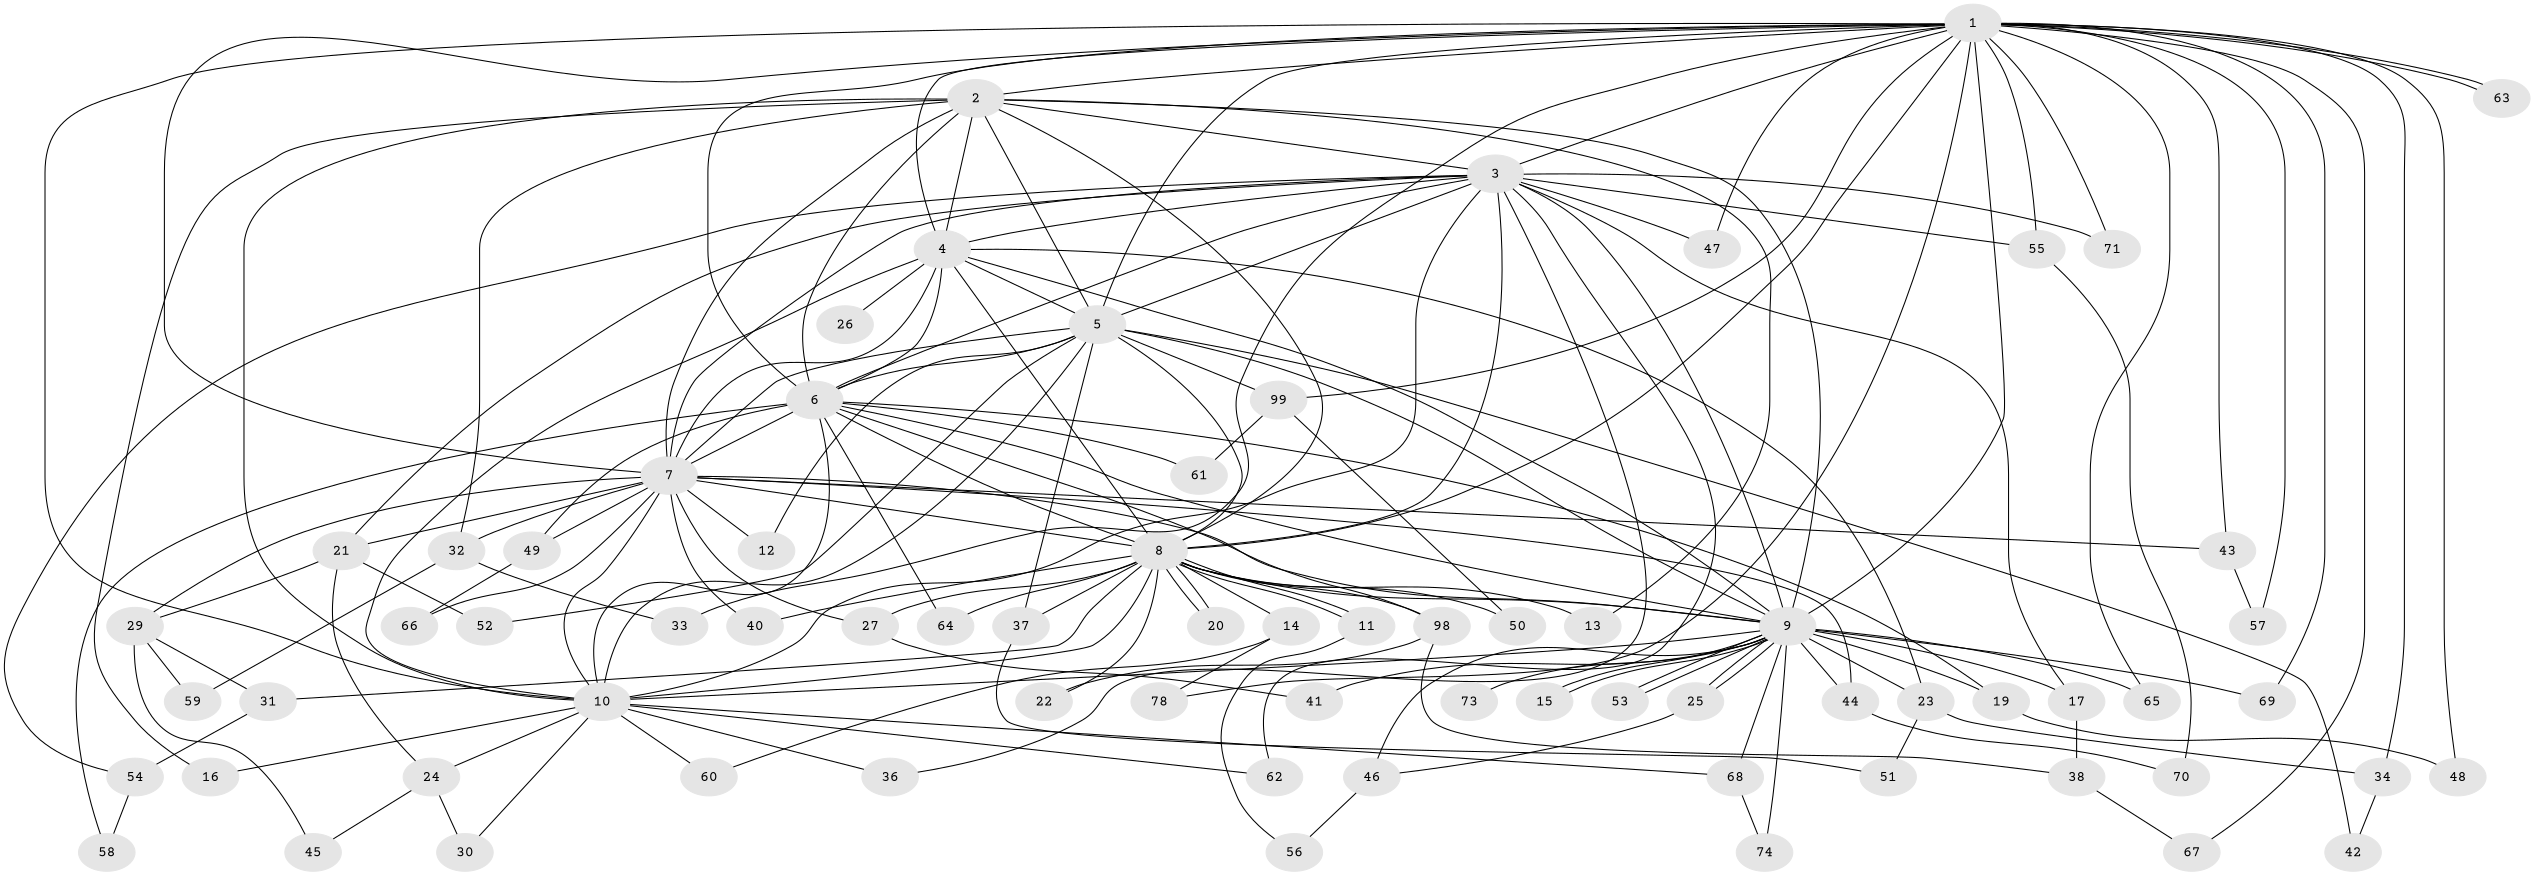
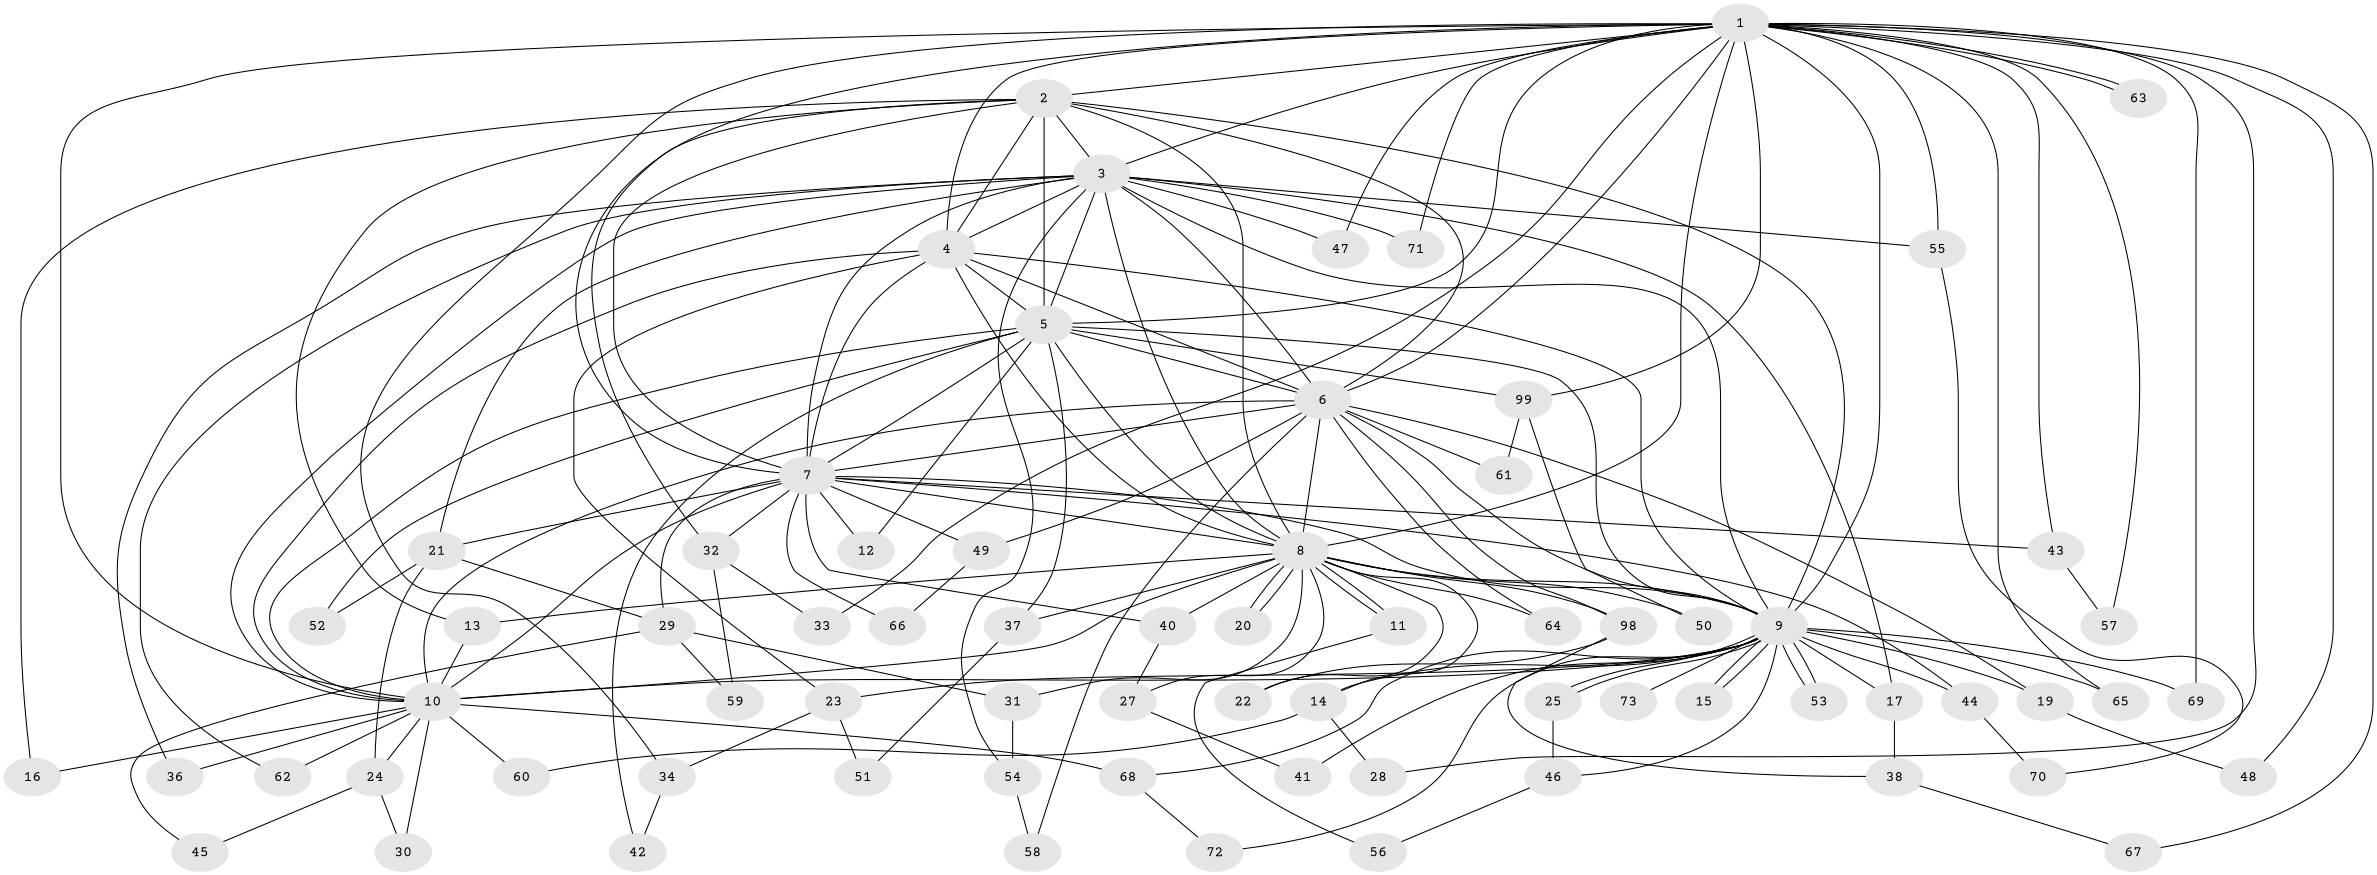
edge "2" -- "10": now "13" -- "10"
node "26": removed
edge "7" -- "27": now "40" -- "27"
edge "9" -- "14": added
node "78": label "78" -> "28"
node "74": label "74" -> "72"
